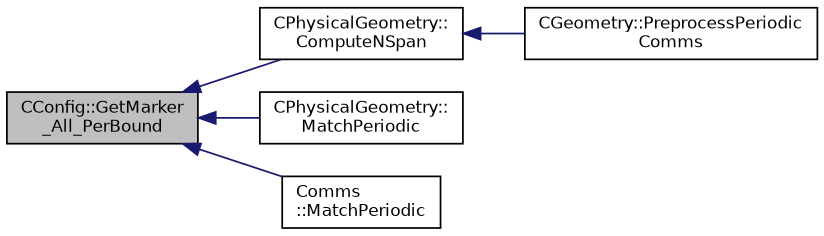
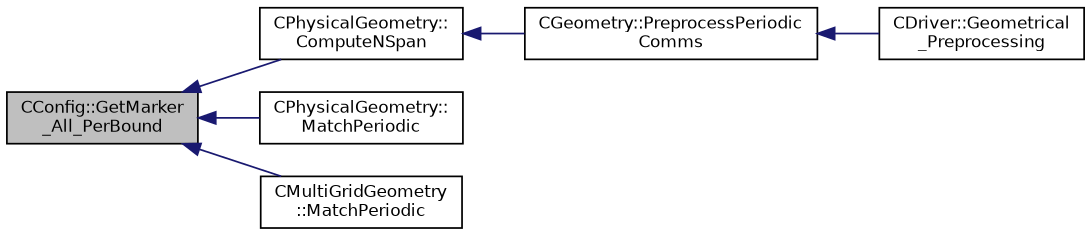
node "CDriver::Geometrical _Preprocessing": added
node "Comms ::MatchPeriodic": label "Comms ::MatchPeriodic" -> "CMultiGridGeometry ::MatchPeriodic"
